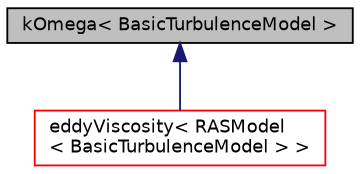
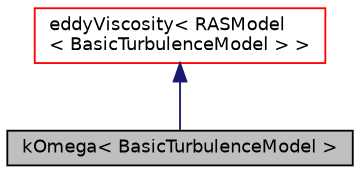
edge "eddyViscosity< RASModel < BasicTurbulenceModel > >" -> "kOmega< BasicTurbulenceModel >": reversed
